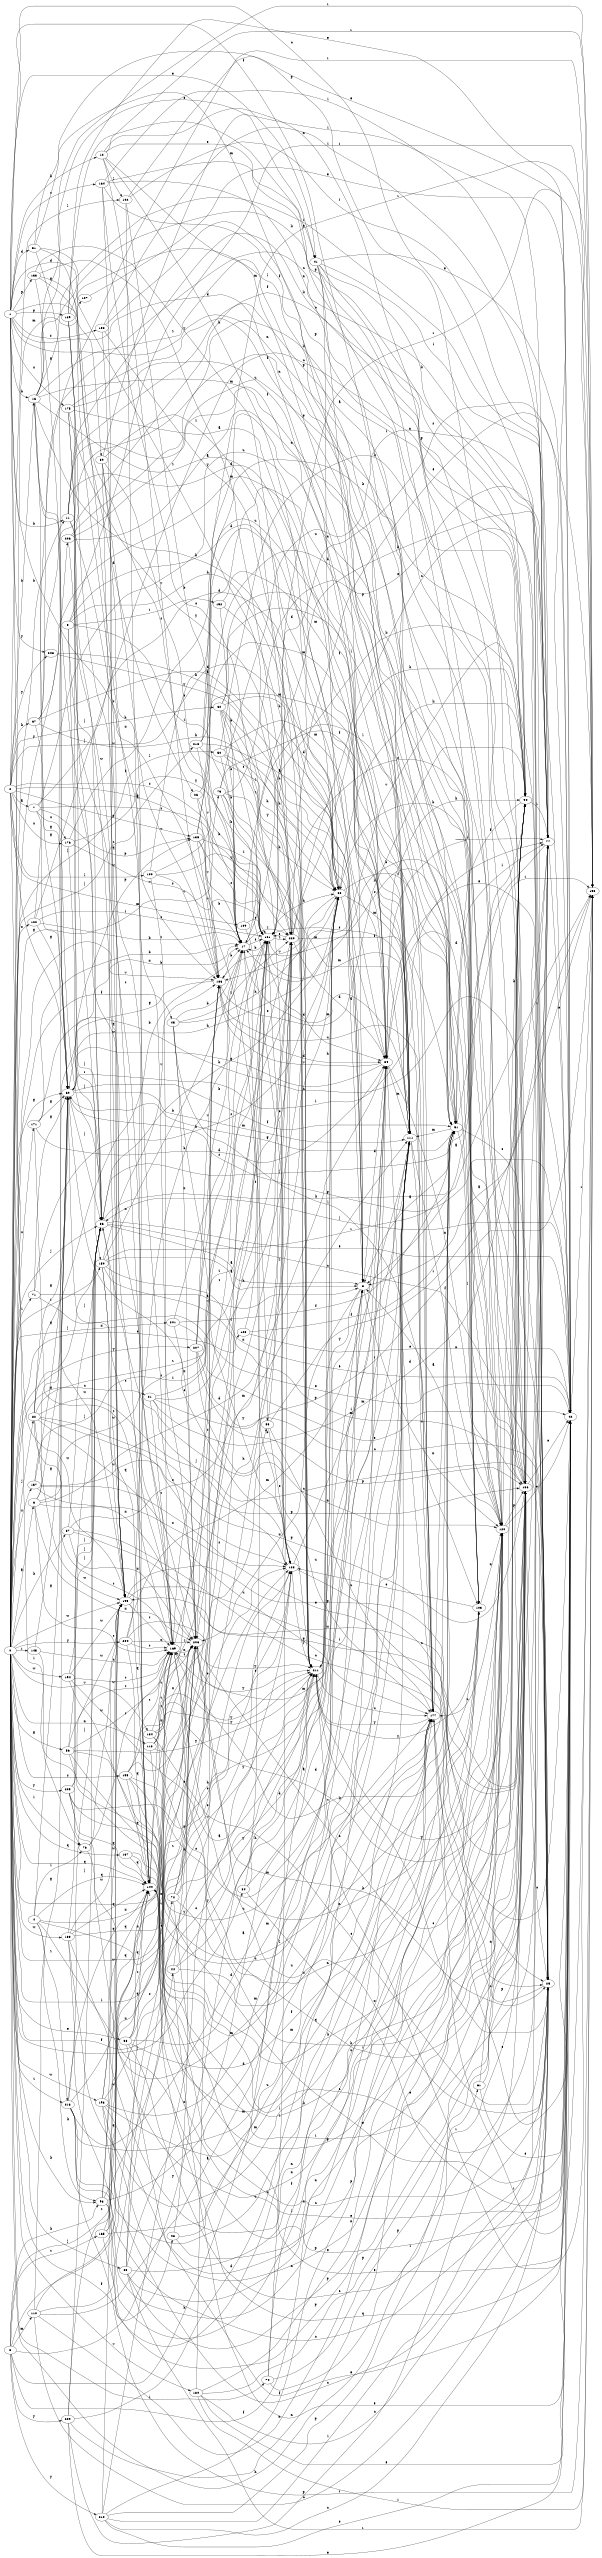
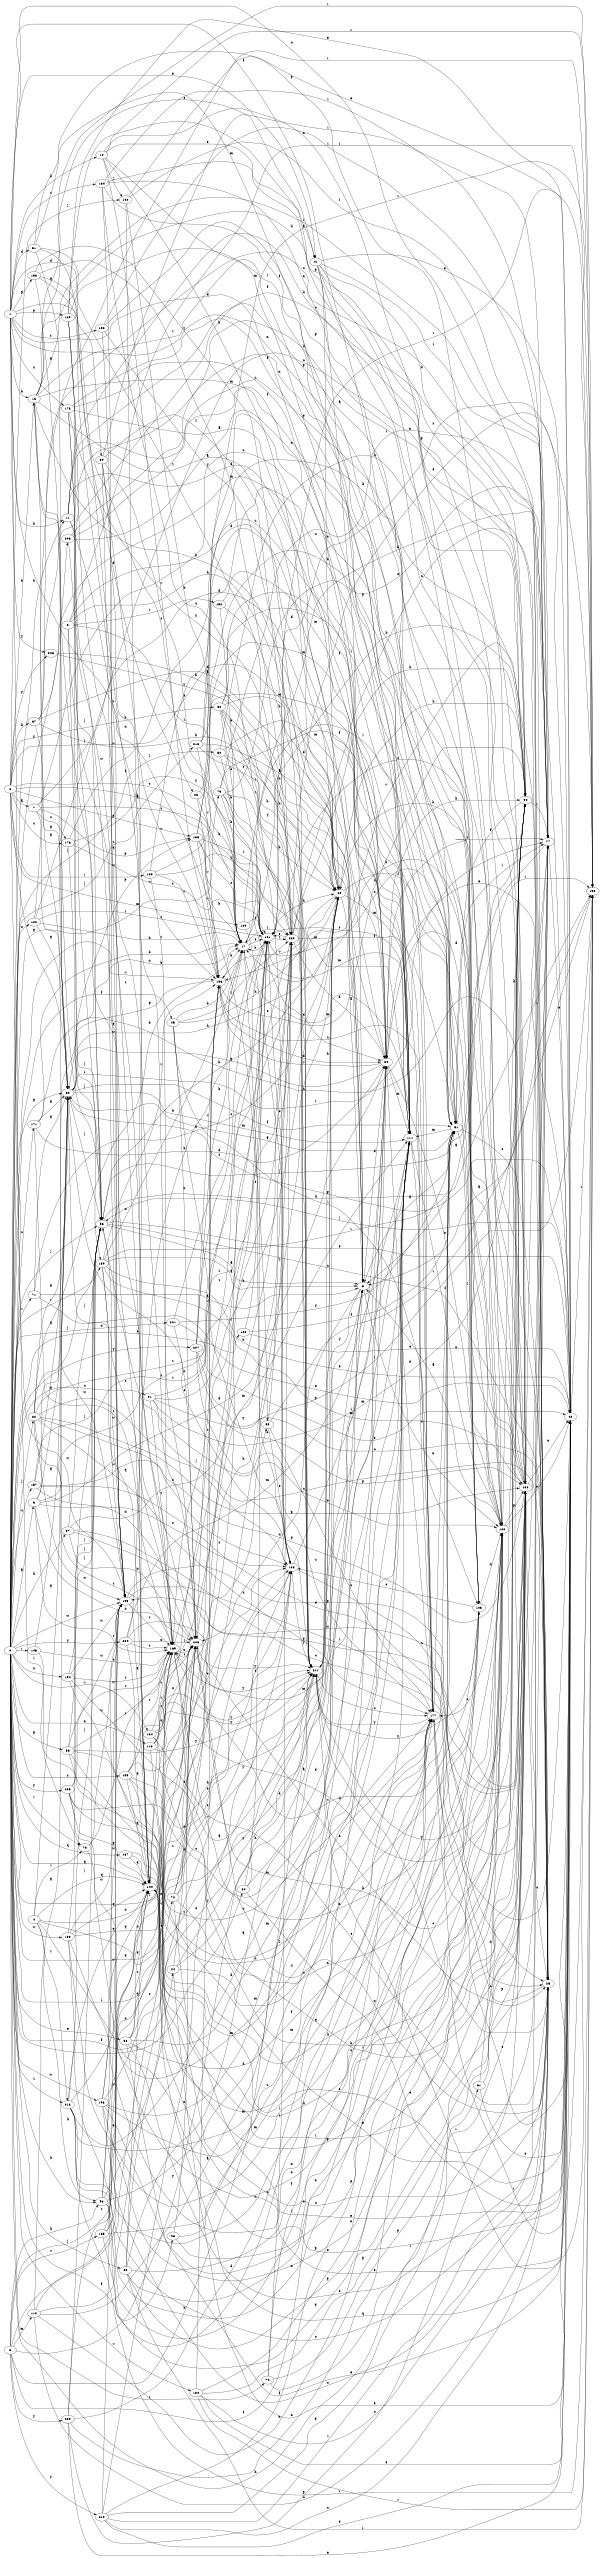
node "107": removed
